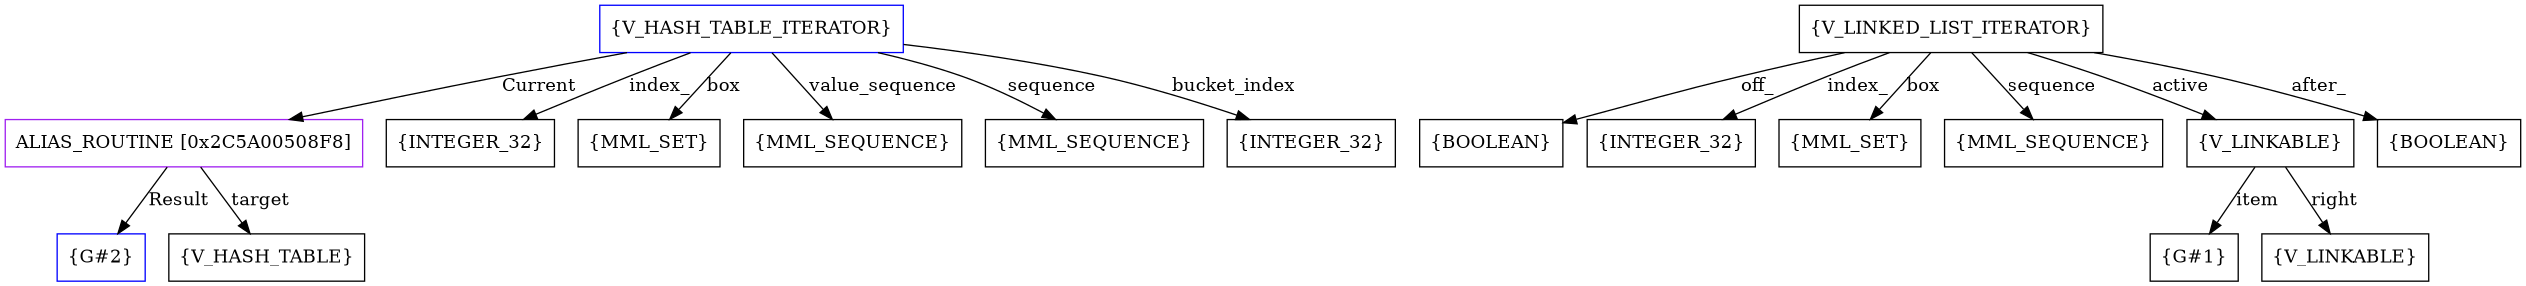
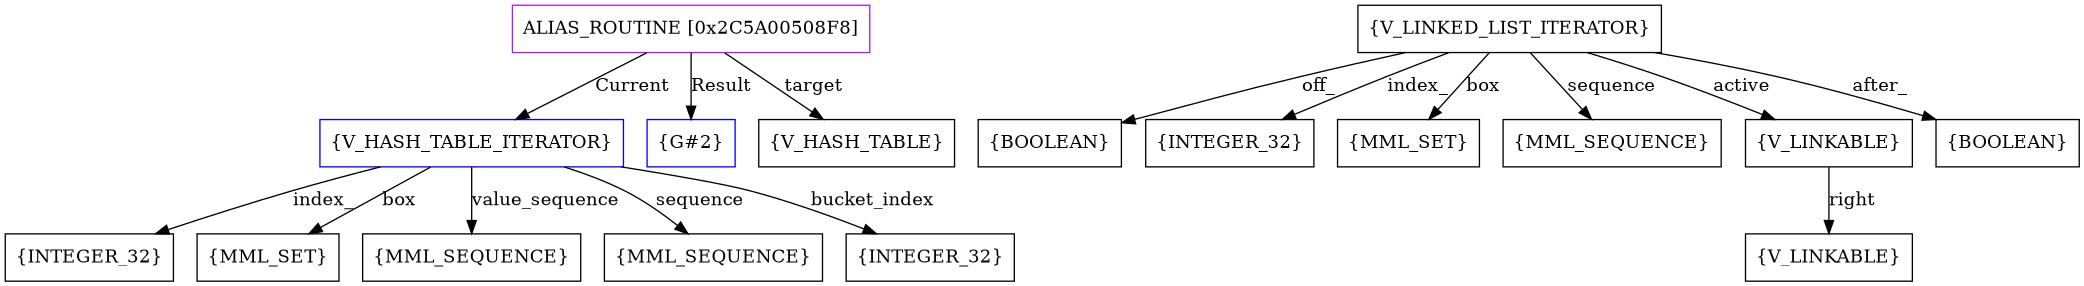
edge "{V_HASH_TABLE_ITERATOR}" -> "ALIAS_ROUTINE [0x2C5A00508F8]": reversed
node "{G#1}": removed
